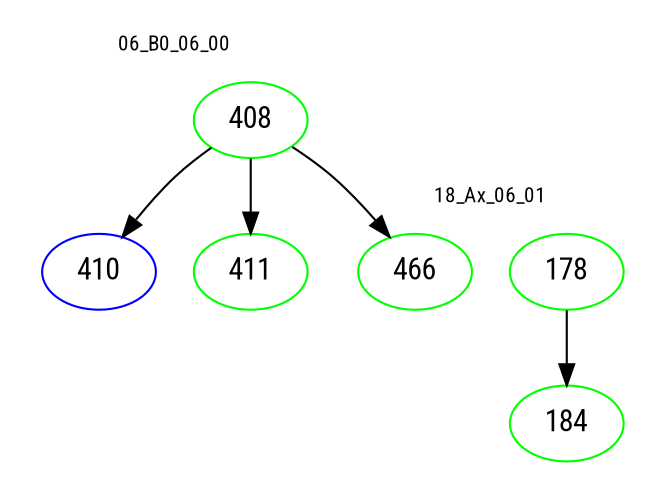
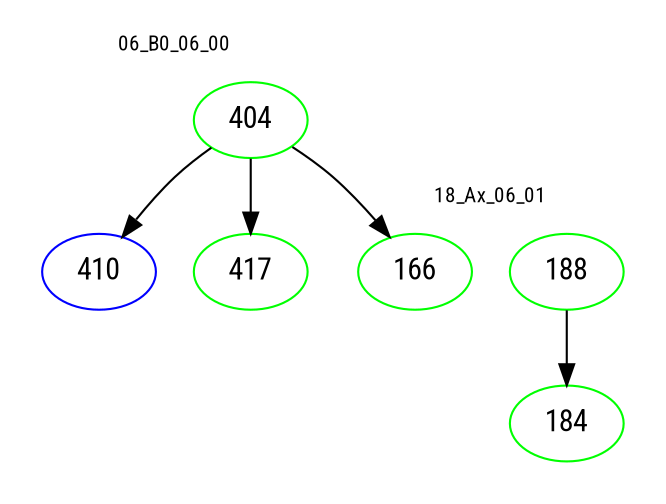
node "408": label "408" -> "404"
node "411": label "411" -> "417"
node "466": label "466" -> "166"
node "178": label "178" -> "188"
